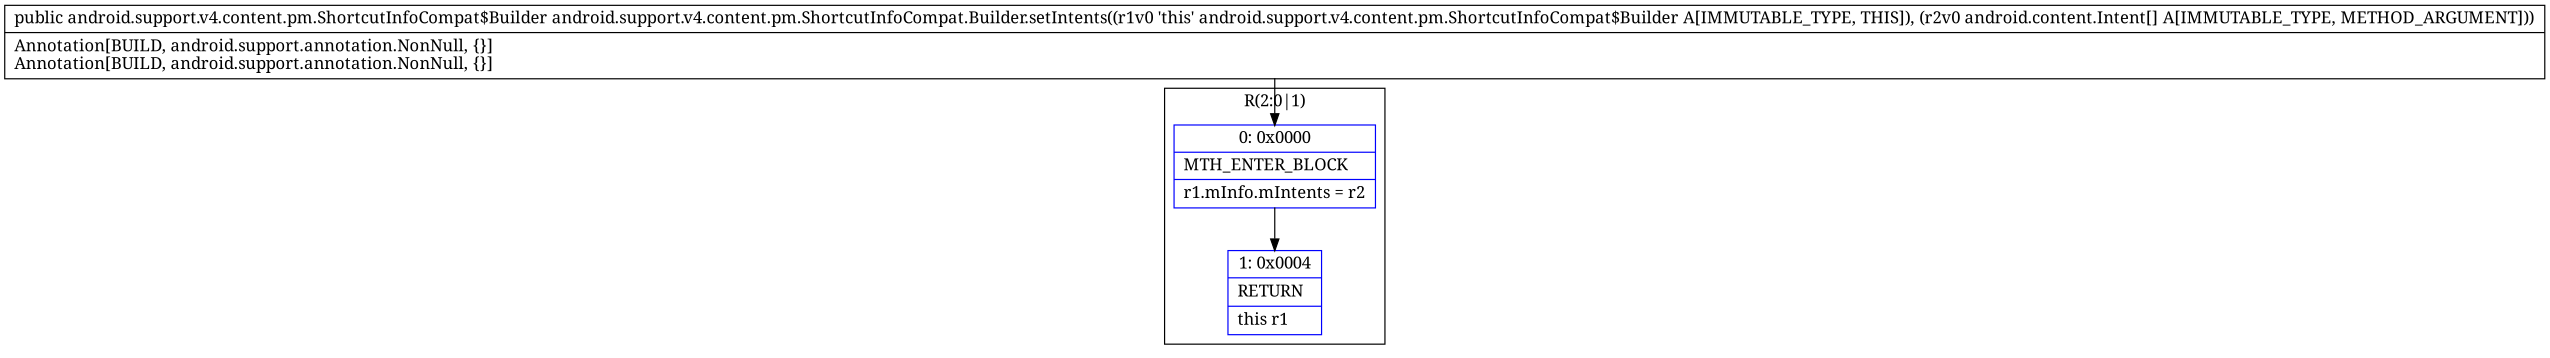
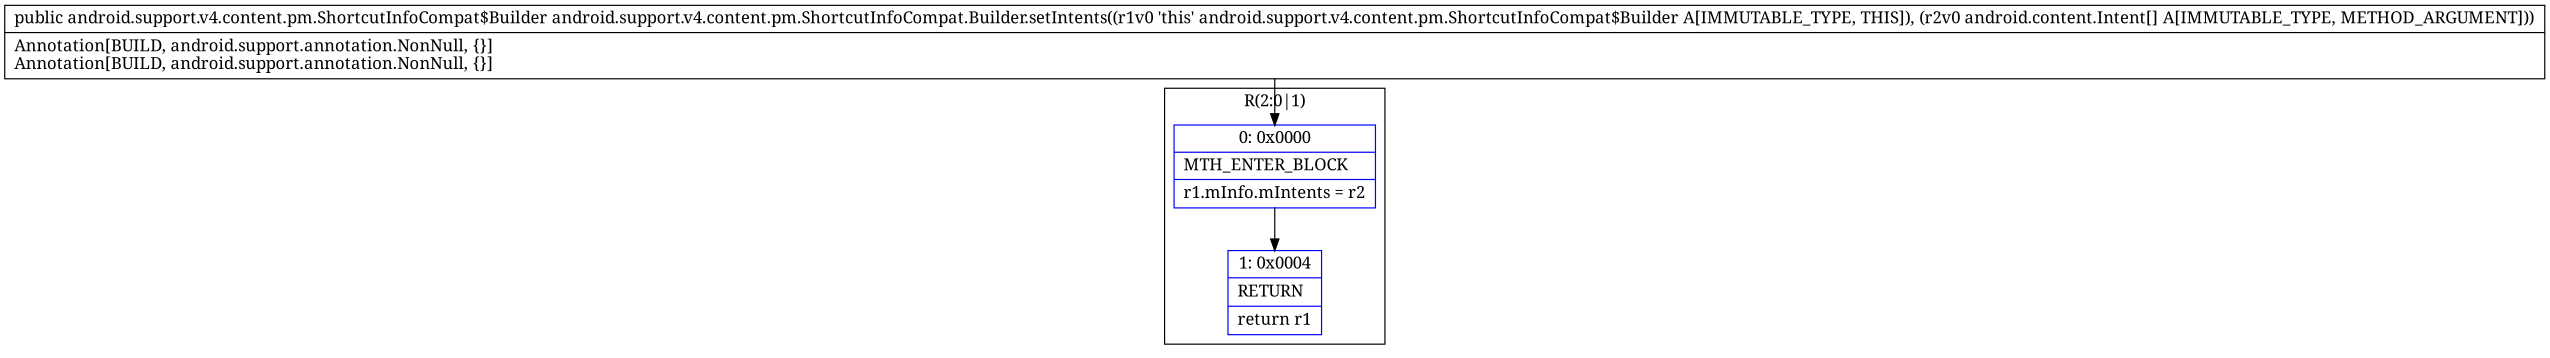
node "1: 0x0004": text "this r1" -> "return r1"
